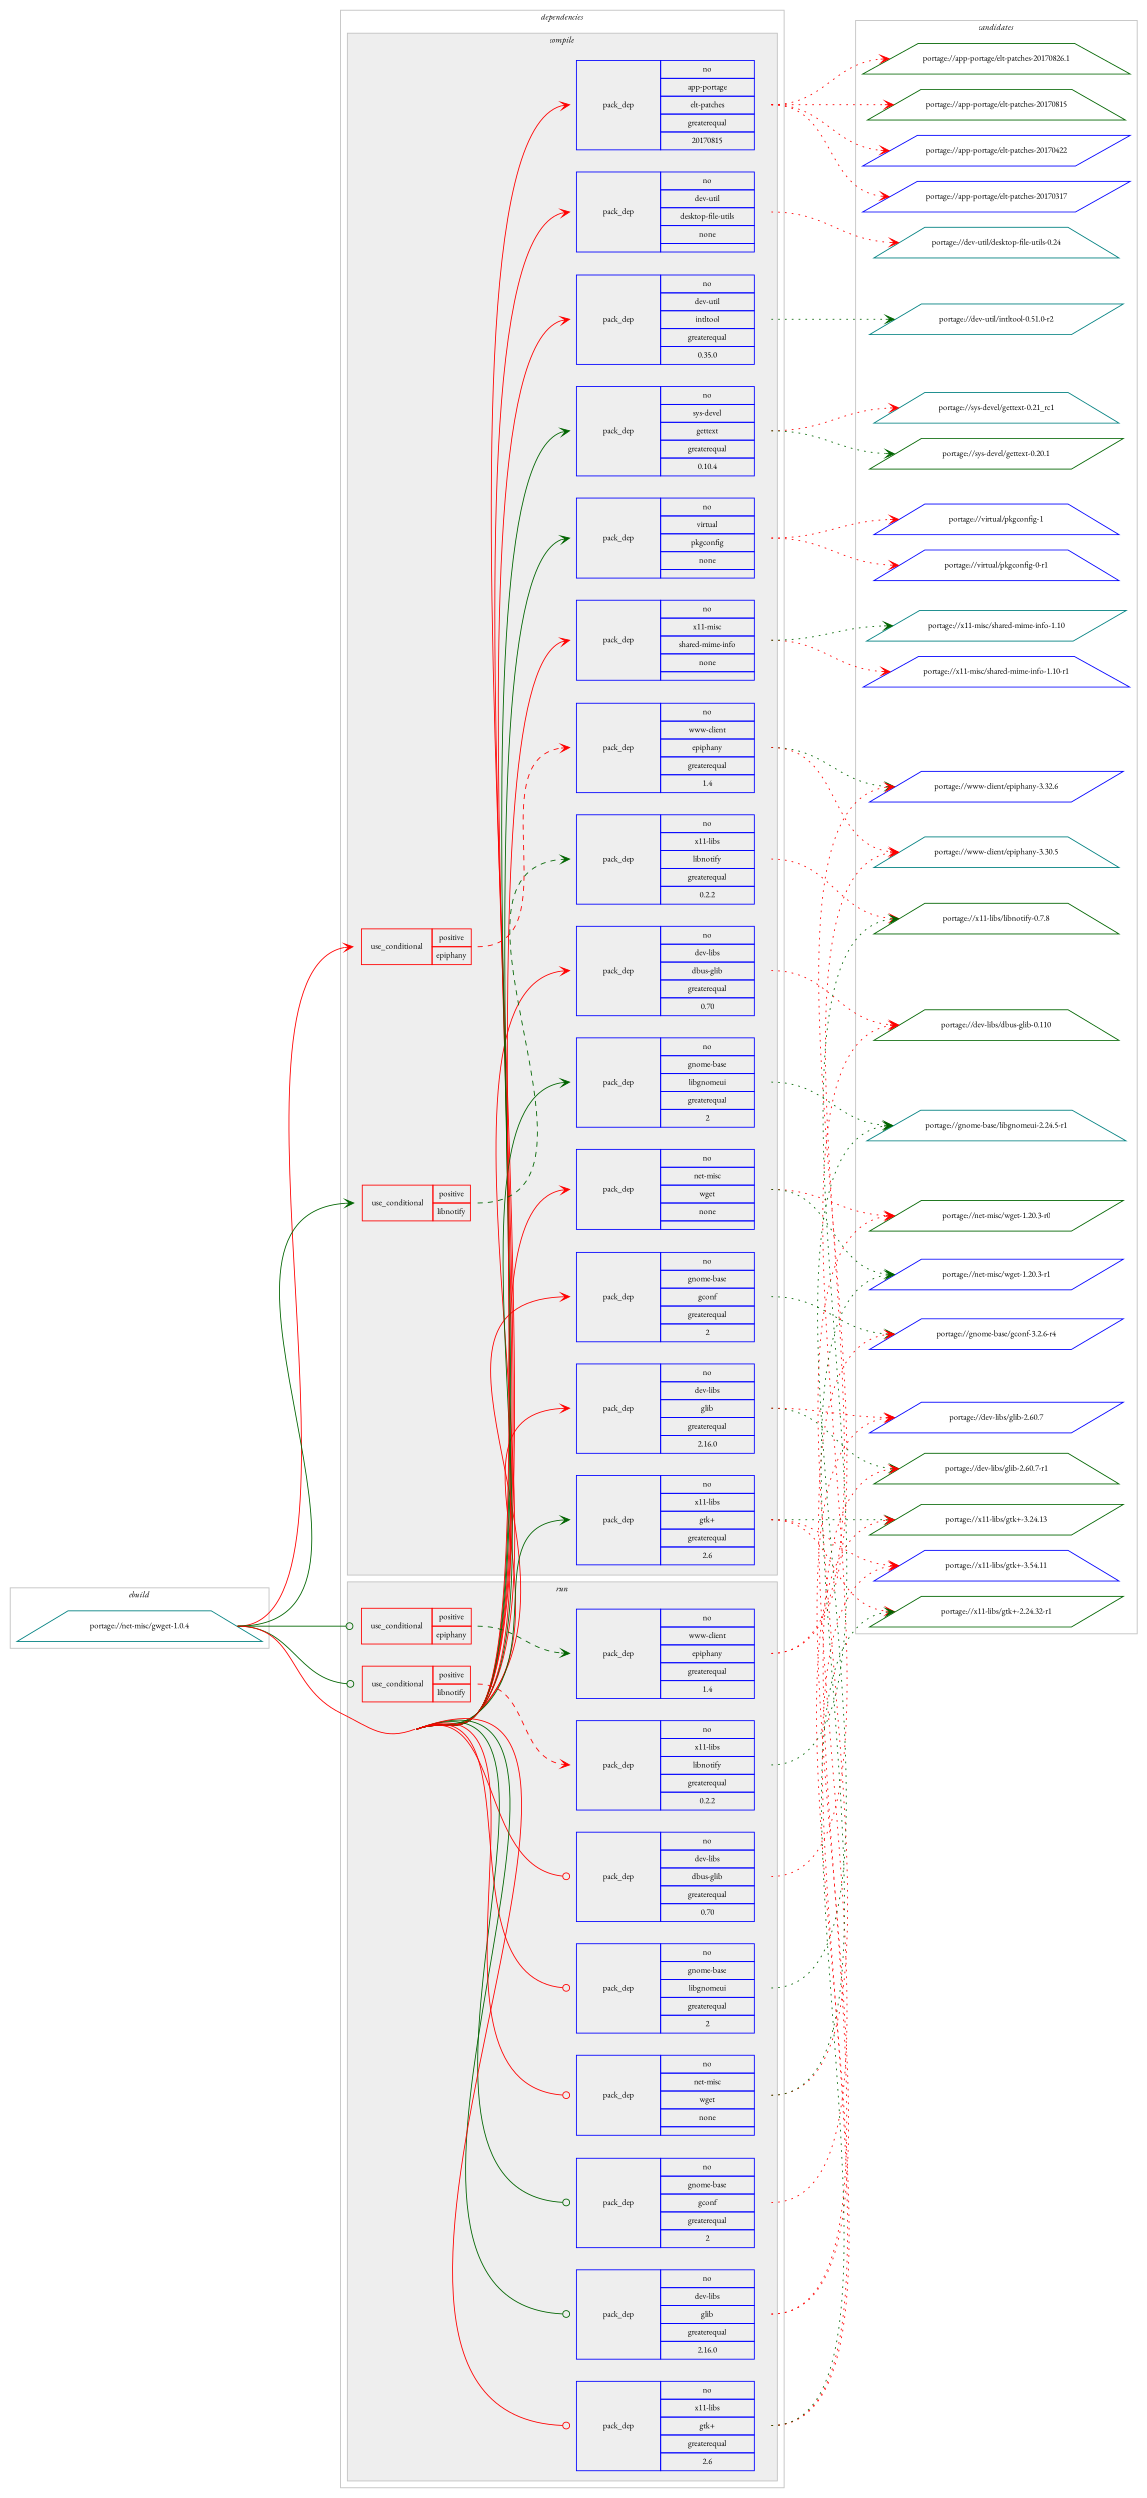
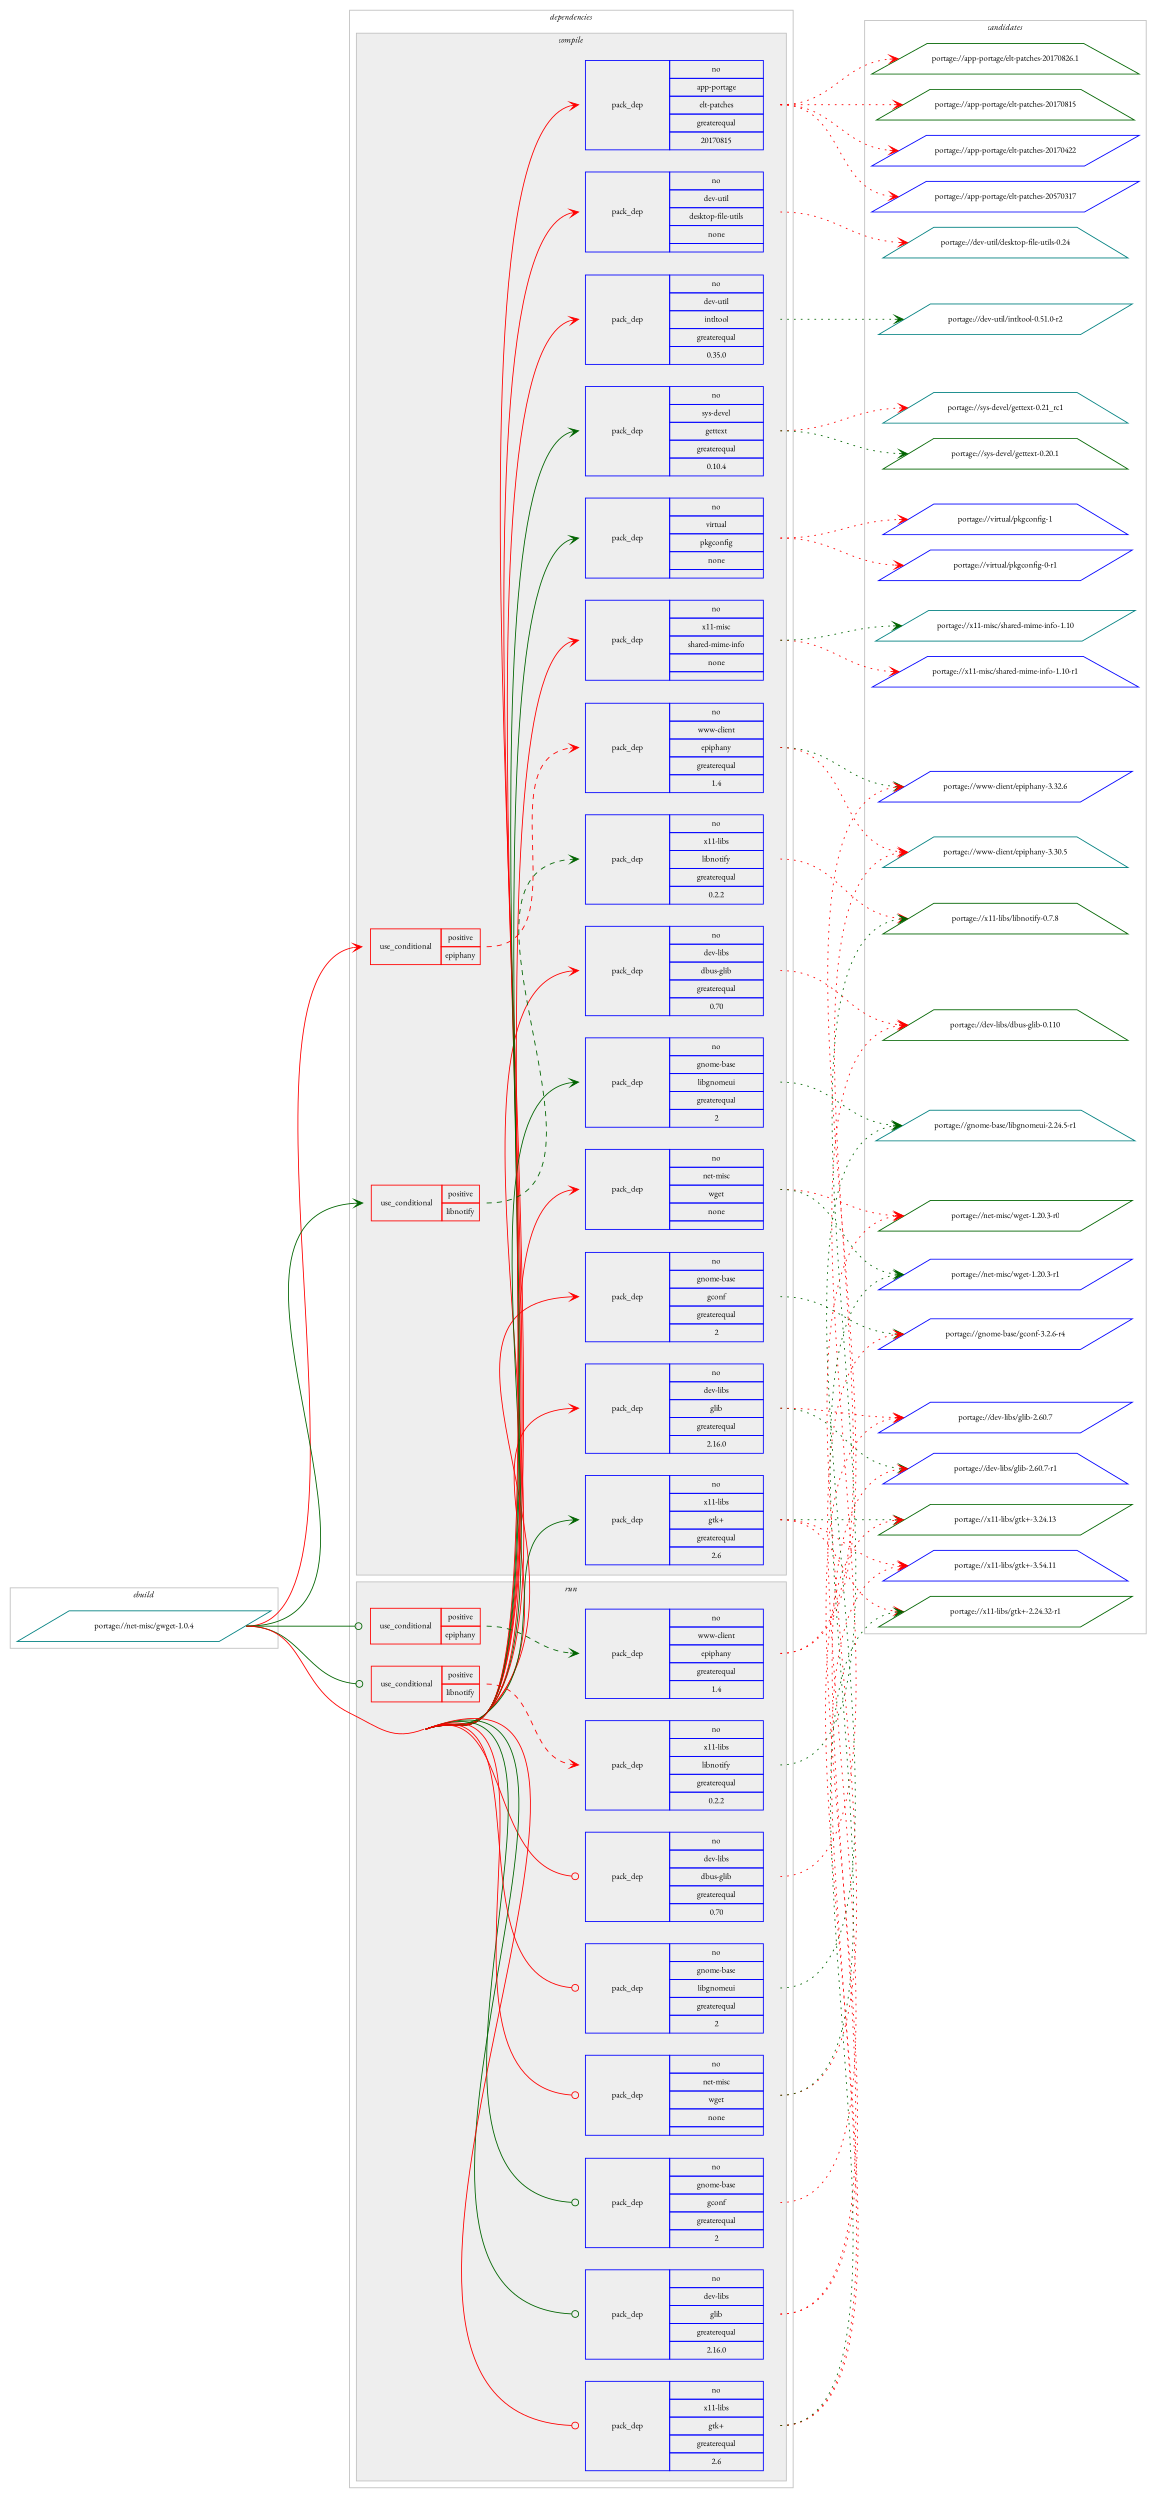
node "portage://app-portage/elt-patches-20170317": label "portage://app-portage/elt-patches-20170317" -> "portage://app-portage/elt-patches-20570317"
node "portage://sys-devel/gettext-0.20.1": shape parallelogram -> trapezium
node "portage://virtual/pkgconfig-0-r1": shape trapezium -> parallelogram
node "portage://dev-libs/glib-2.60.7-r1": color darkgreen -> blue
node "portage://net-misc/gwget-1.0.4": shape trapezium -> parallelogram
